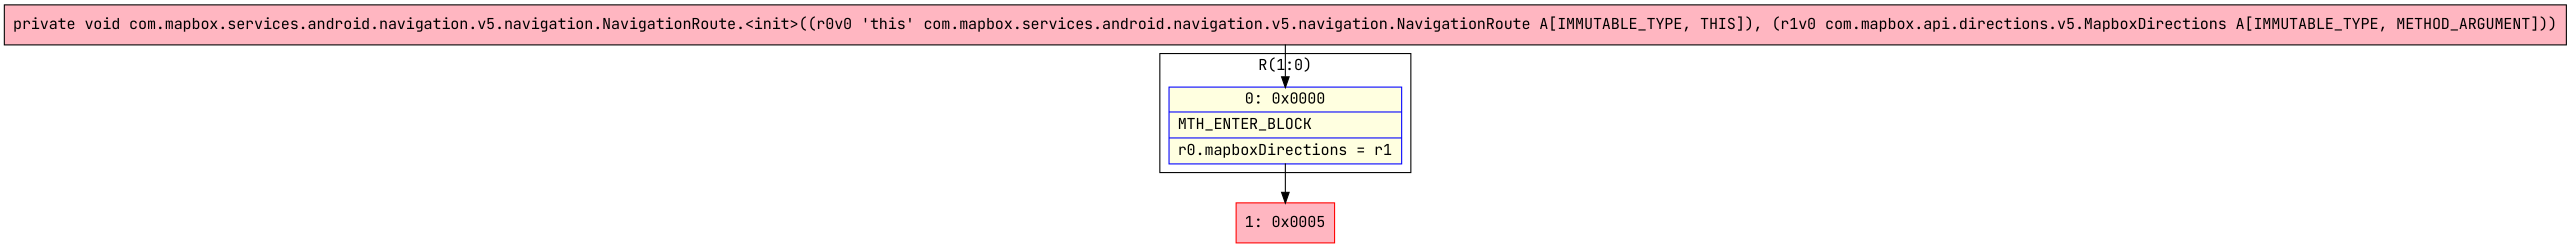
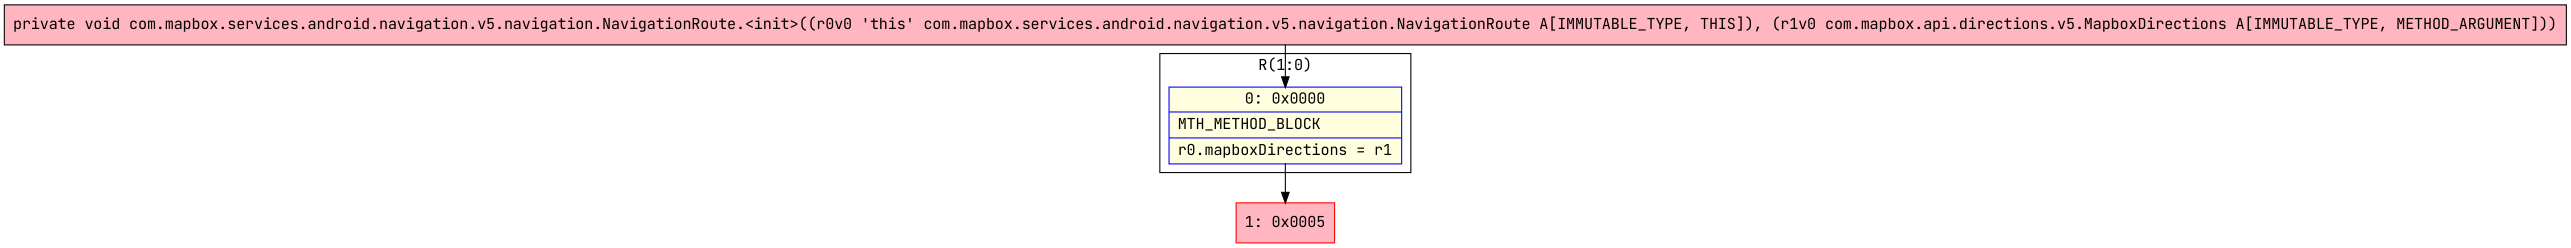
node "0: 0x0000": text "MTH_ENTER_BLOCK" -> "MTH_METHOD_BLOCK"
